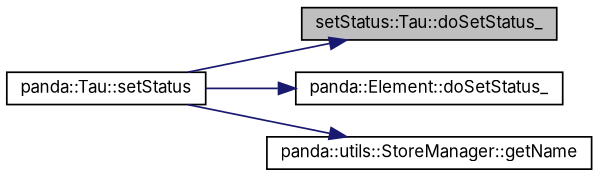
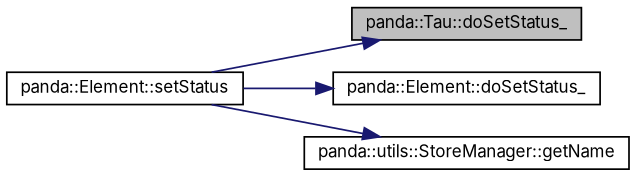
node "setStatus::Tau::doSetStatus_": label "setStatus::Tau::doSetStatus_" -> "panda::Tau::doSetStatus_"
node "panda::Tau::setStatus": label "panda::Tau::setStatus" -> "panda::Element::setStatus"
